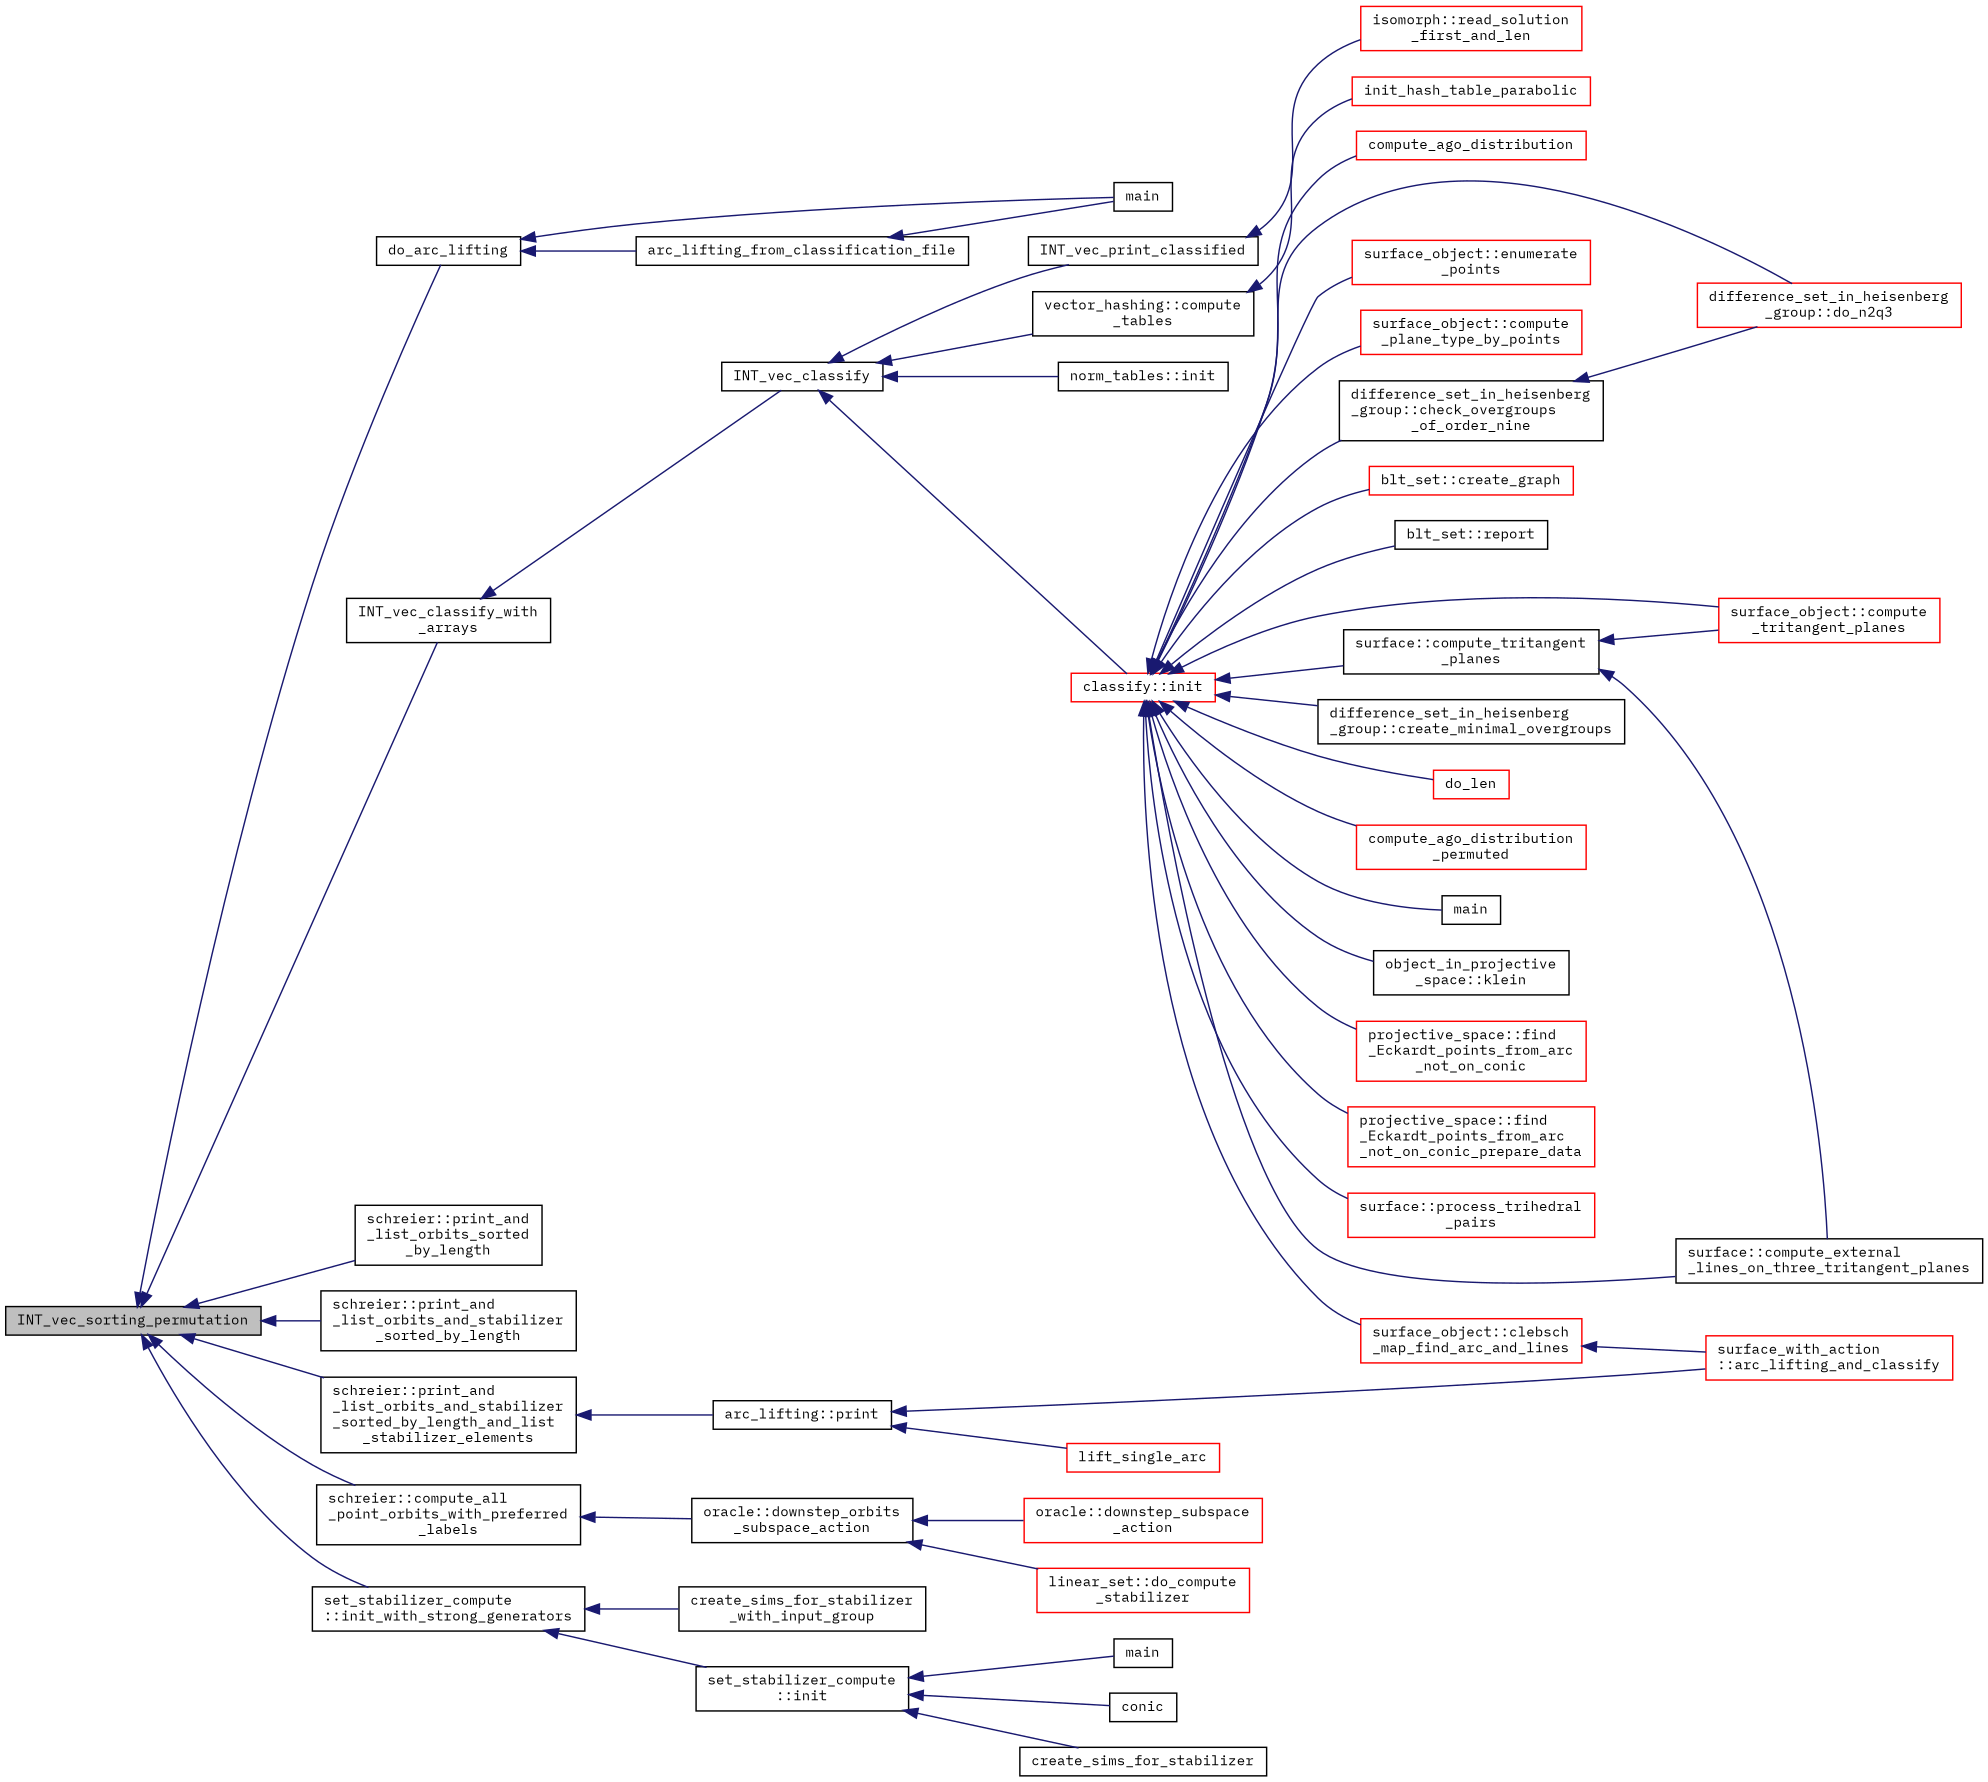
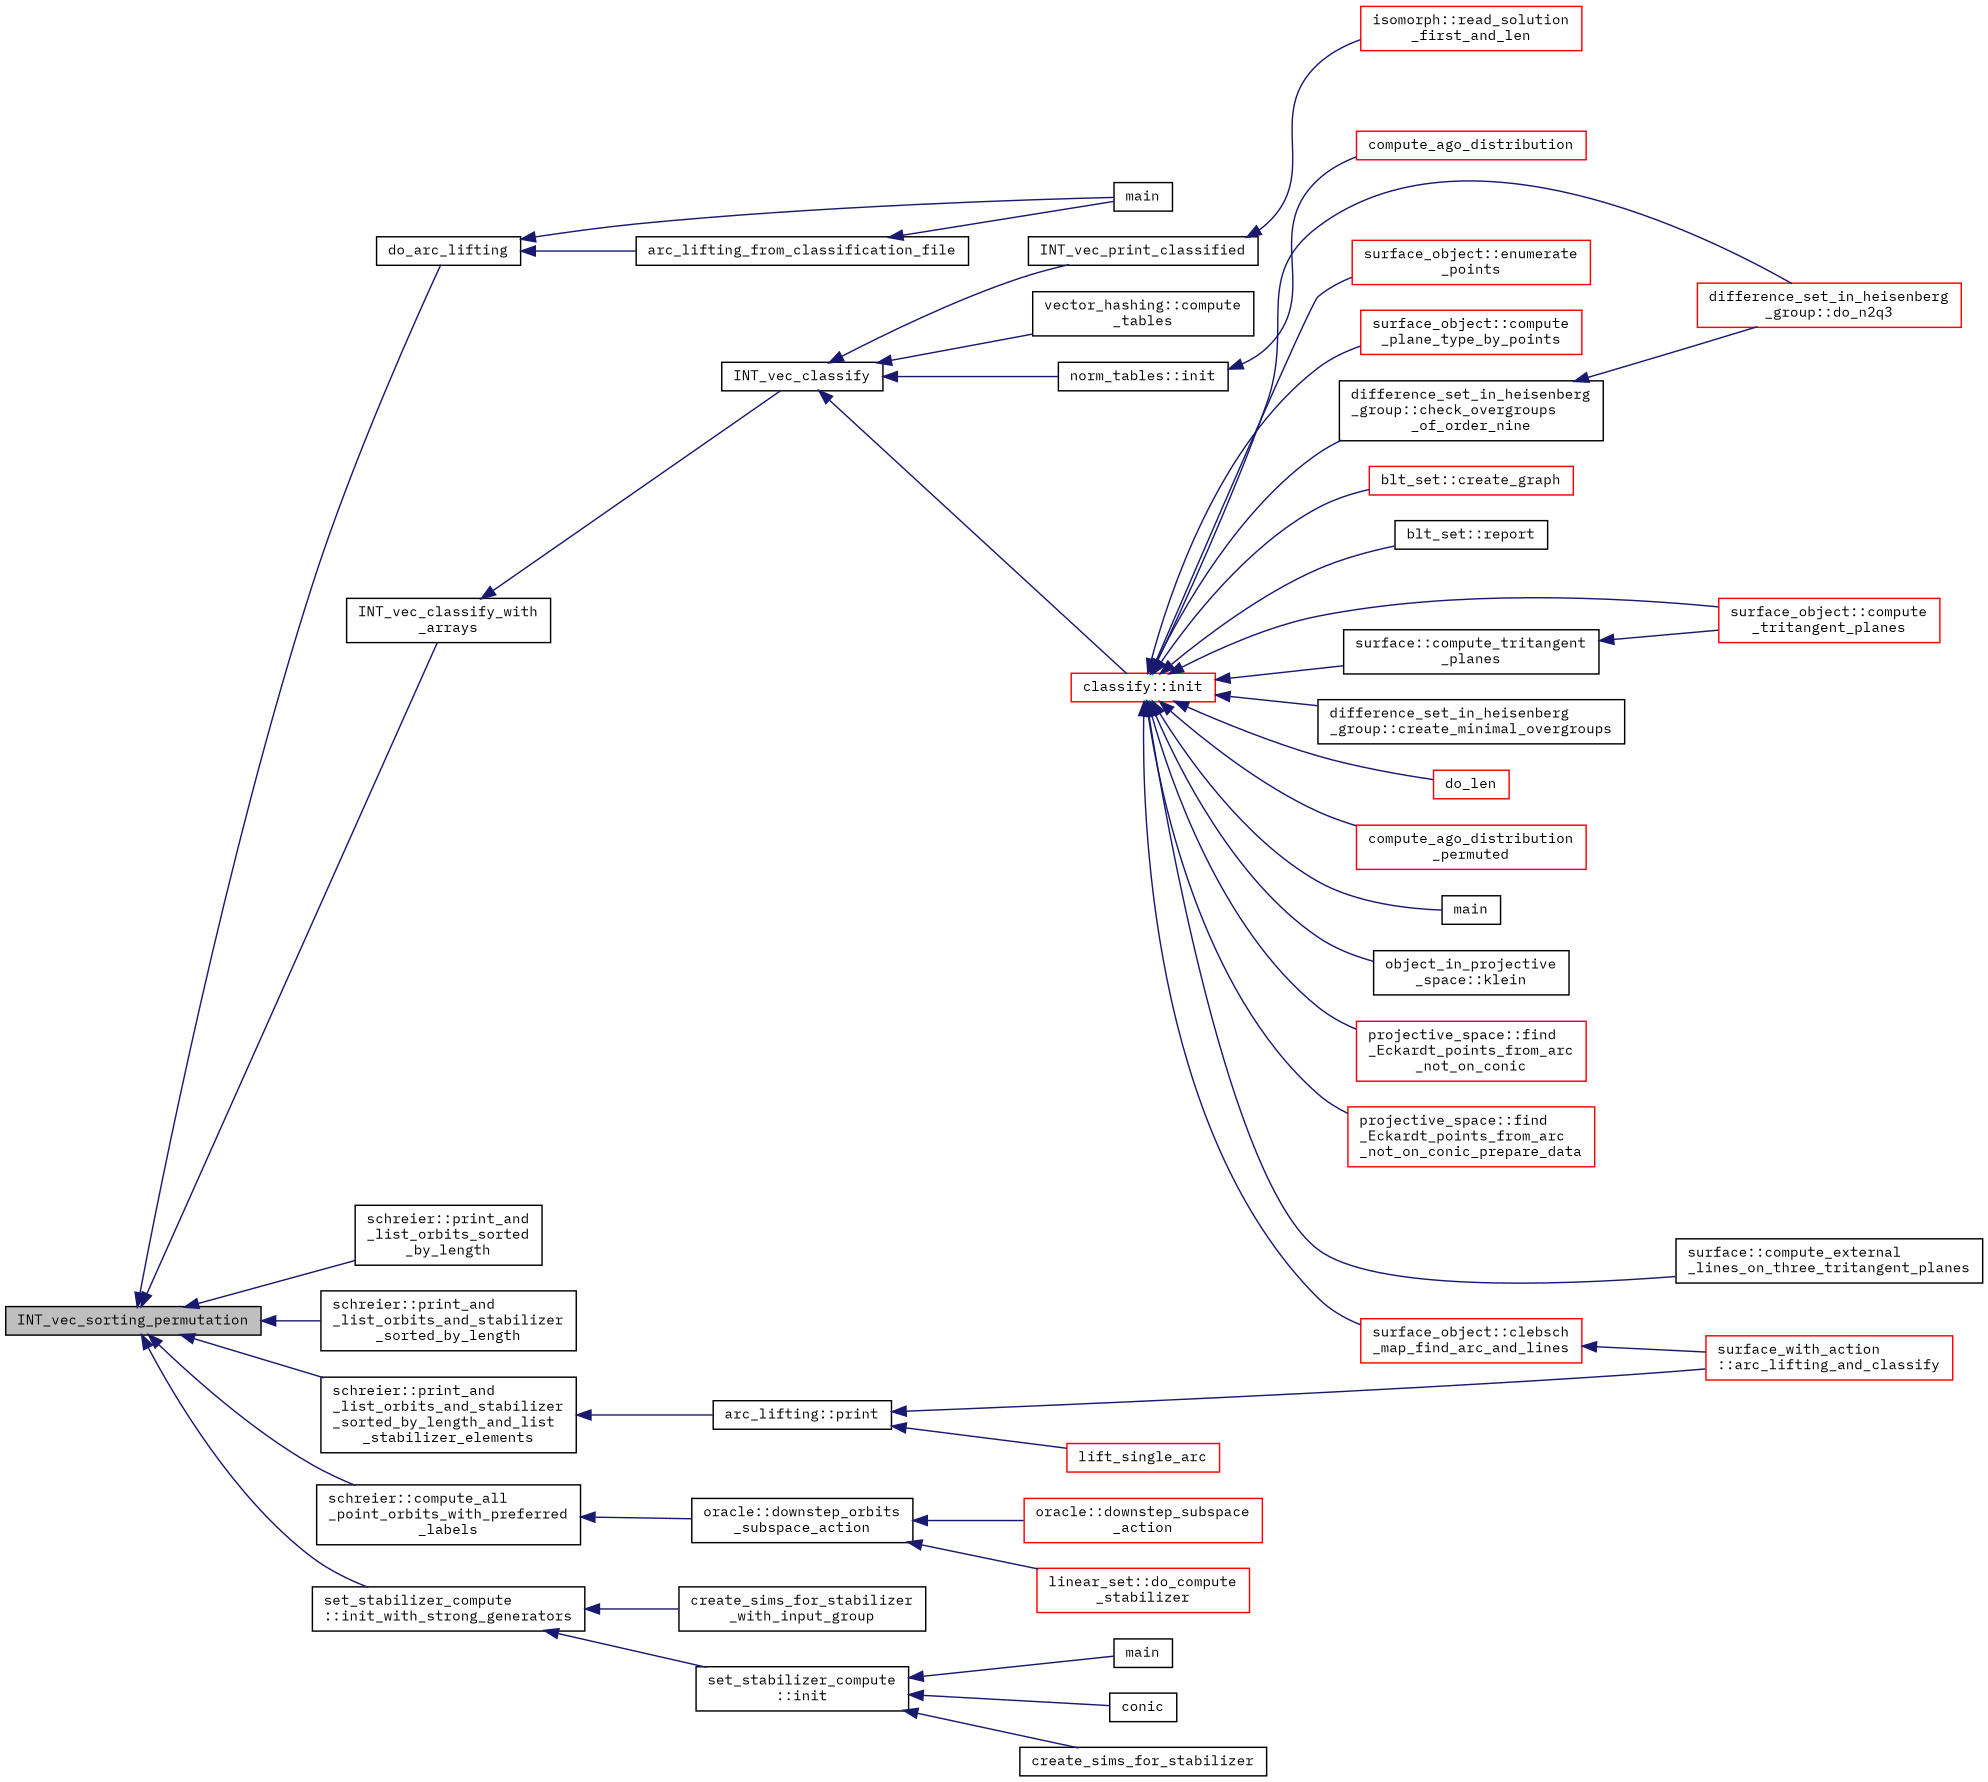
node "init_hash_table_parabolic": removed
edge "compute_ago_distribution" -> "classify::init": now "compute_ago_distribution" -> "norm_tables::init"
edge "surface::compute_external _lines_on_three_tritangent_planes" -> "surface::compute_tritangent _planes": removed
node "surface::process_trihedral _pairs": removed
